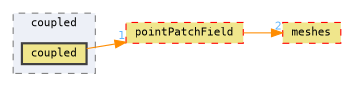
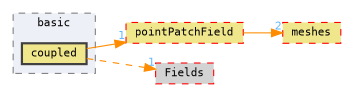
cluster "coupled": label "coupled" -> "basic"
node "Fields": added
